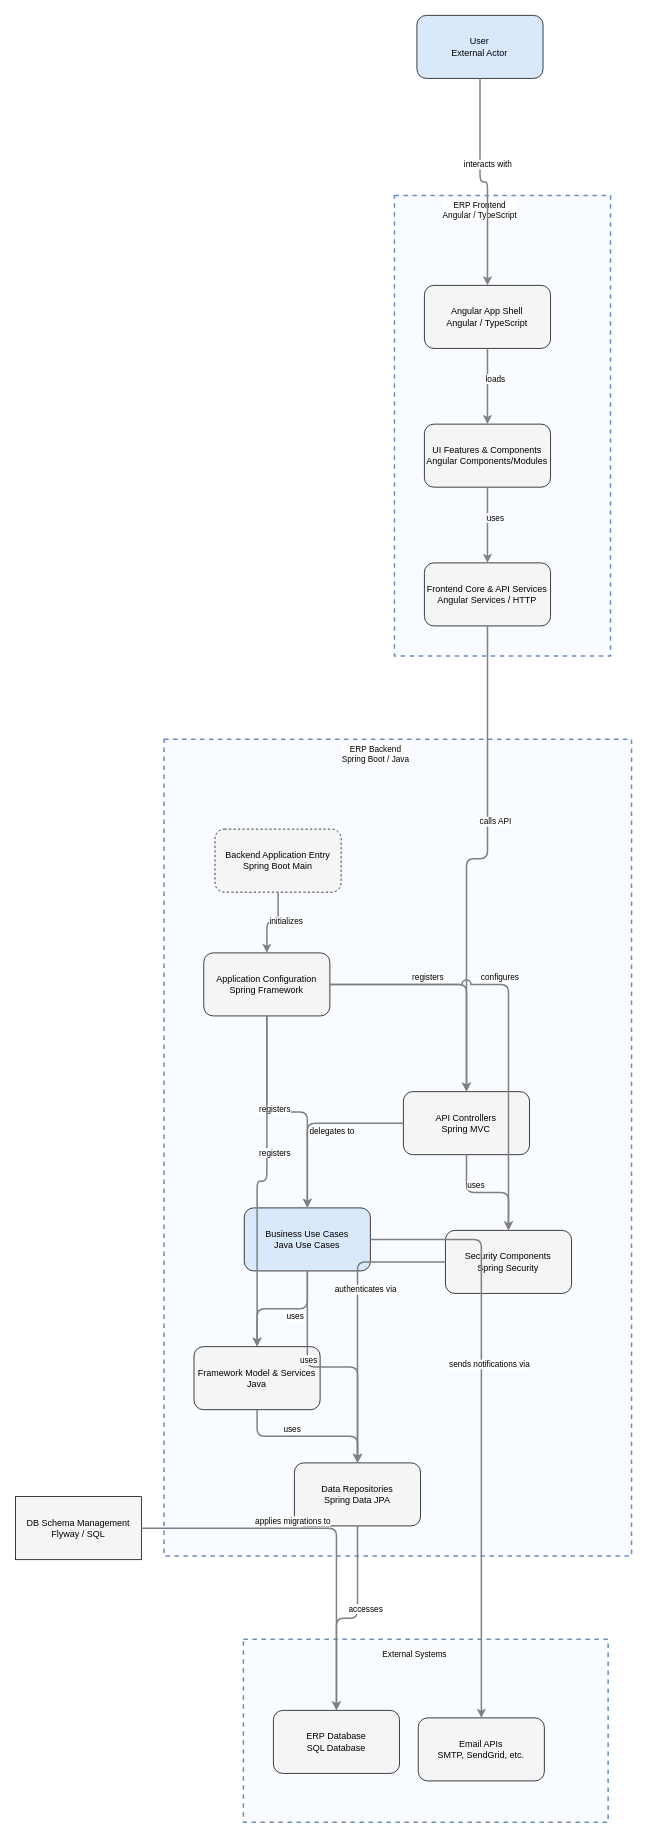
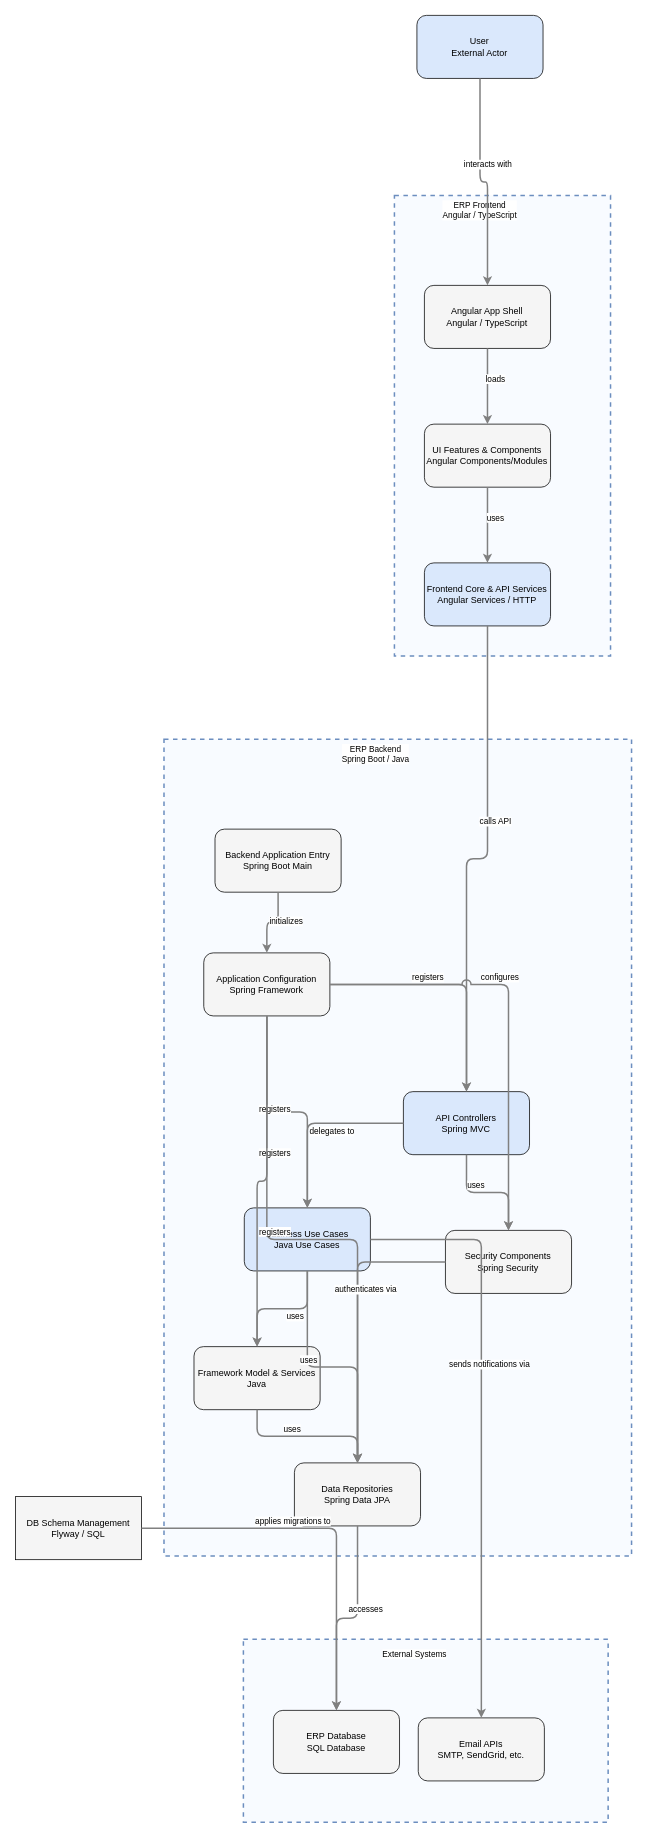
node "Frontend Core & API Services Angular Services / HTTP": fillcolor #f5f5f5 -> #dae8fc
node "Backend Application Entry Spring Boot Main": style dashed -> solid
node "API Controllers Spring MVC": fillcolor #f5f5f5 -> #dae8fc
edge "Application Configuration Spring Framework" -> "Data Repositories Spring Data JPA": added, label "registers"
